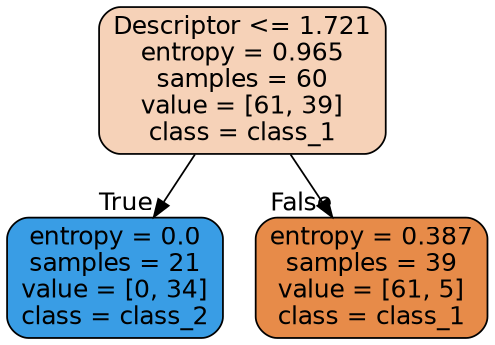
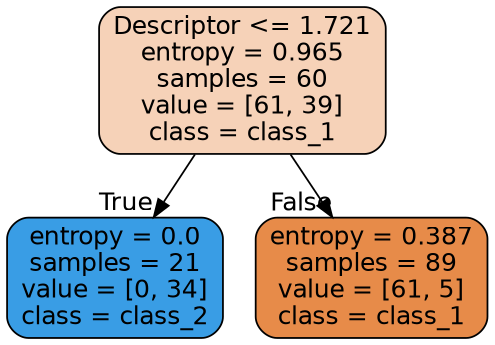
node "entropy = 0.387 samples = 39 value = [61, 5] class = class_1": label "entropy = 0.387 samples = 39 value = [61, 5] class = class_1" -> "entropy = 0.387 samples = 89 value = [61, 5] class = class_1"
